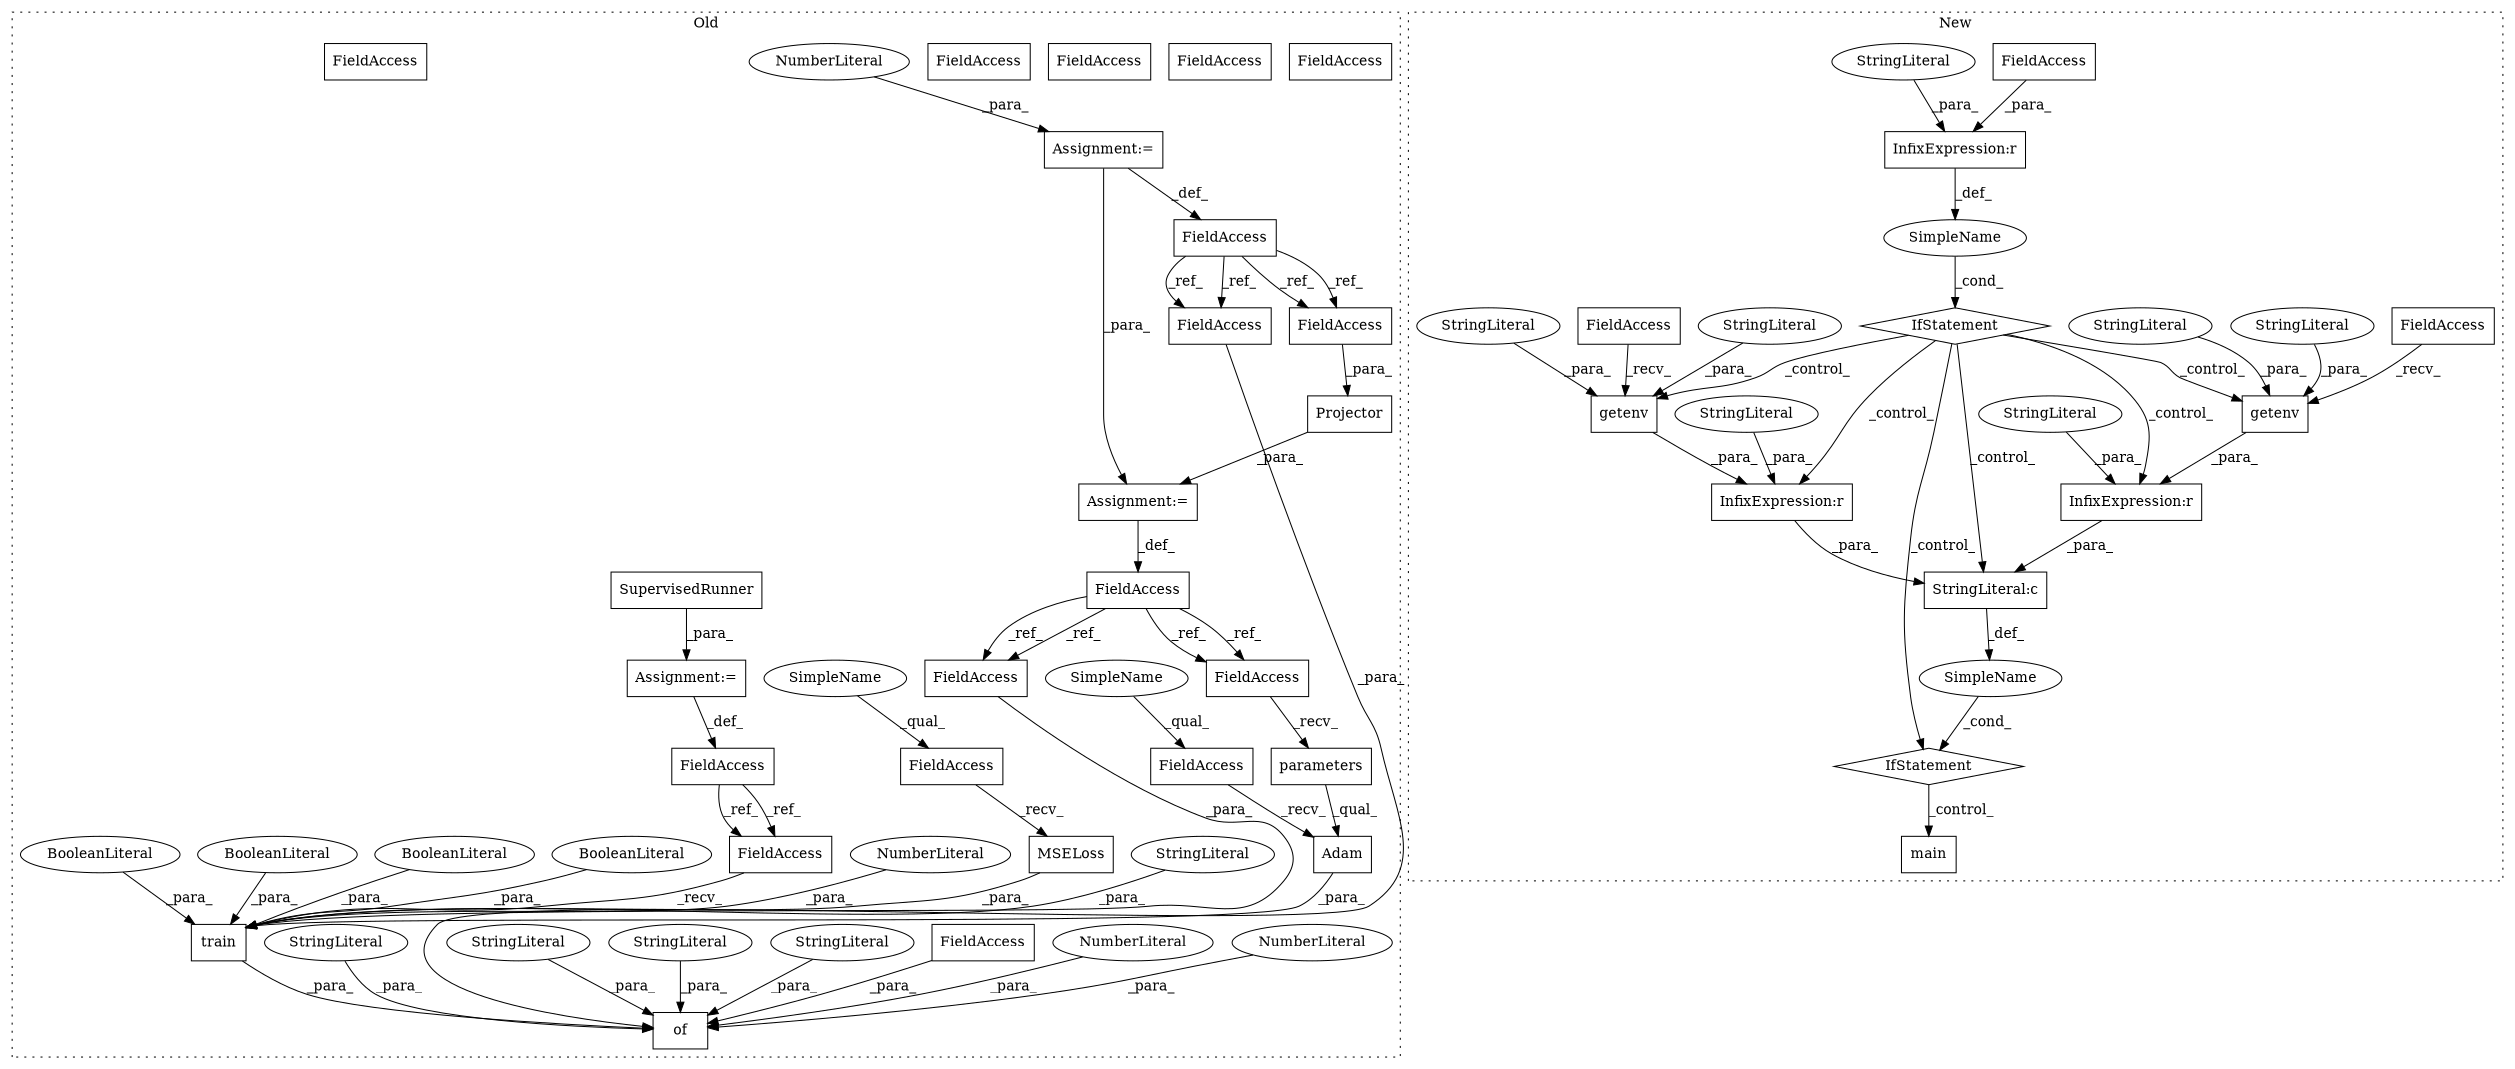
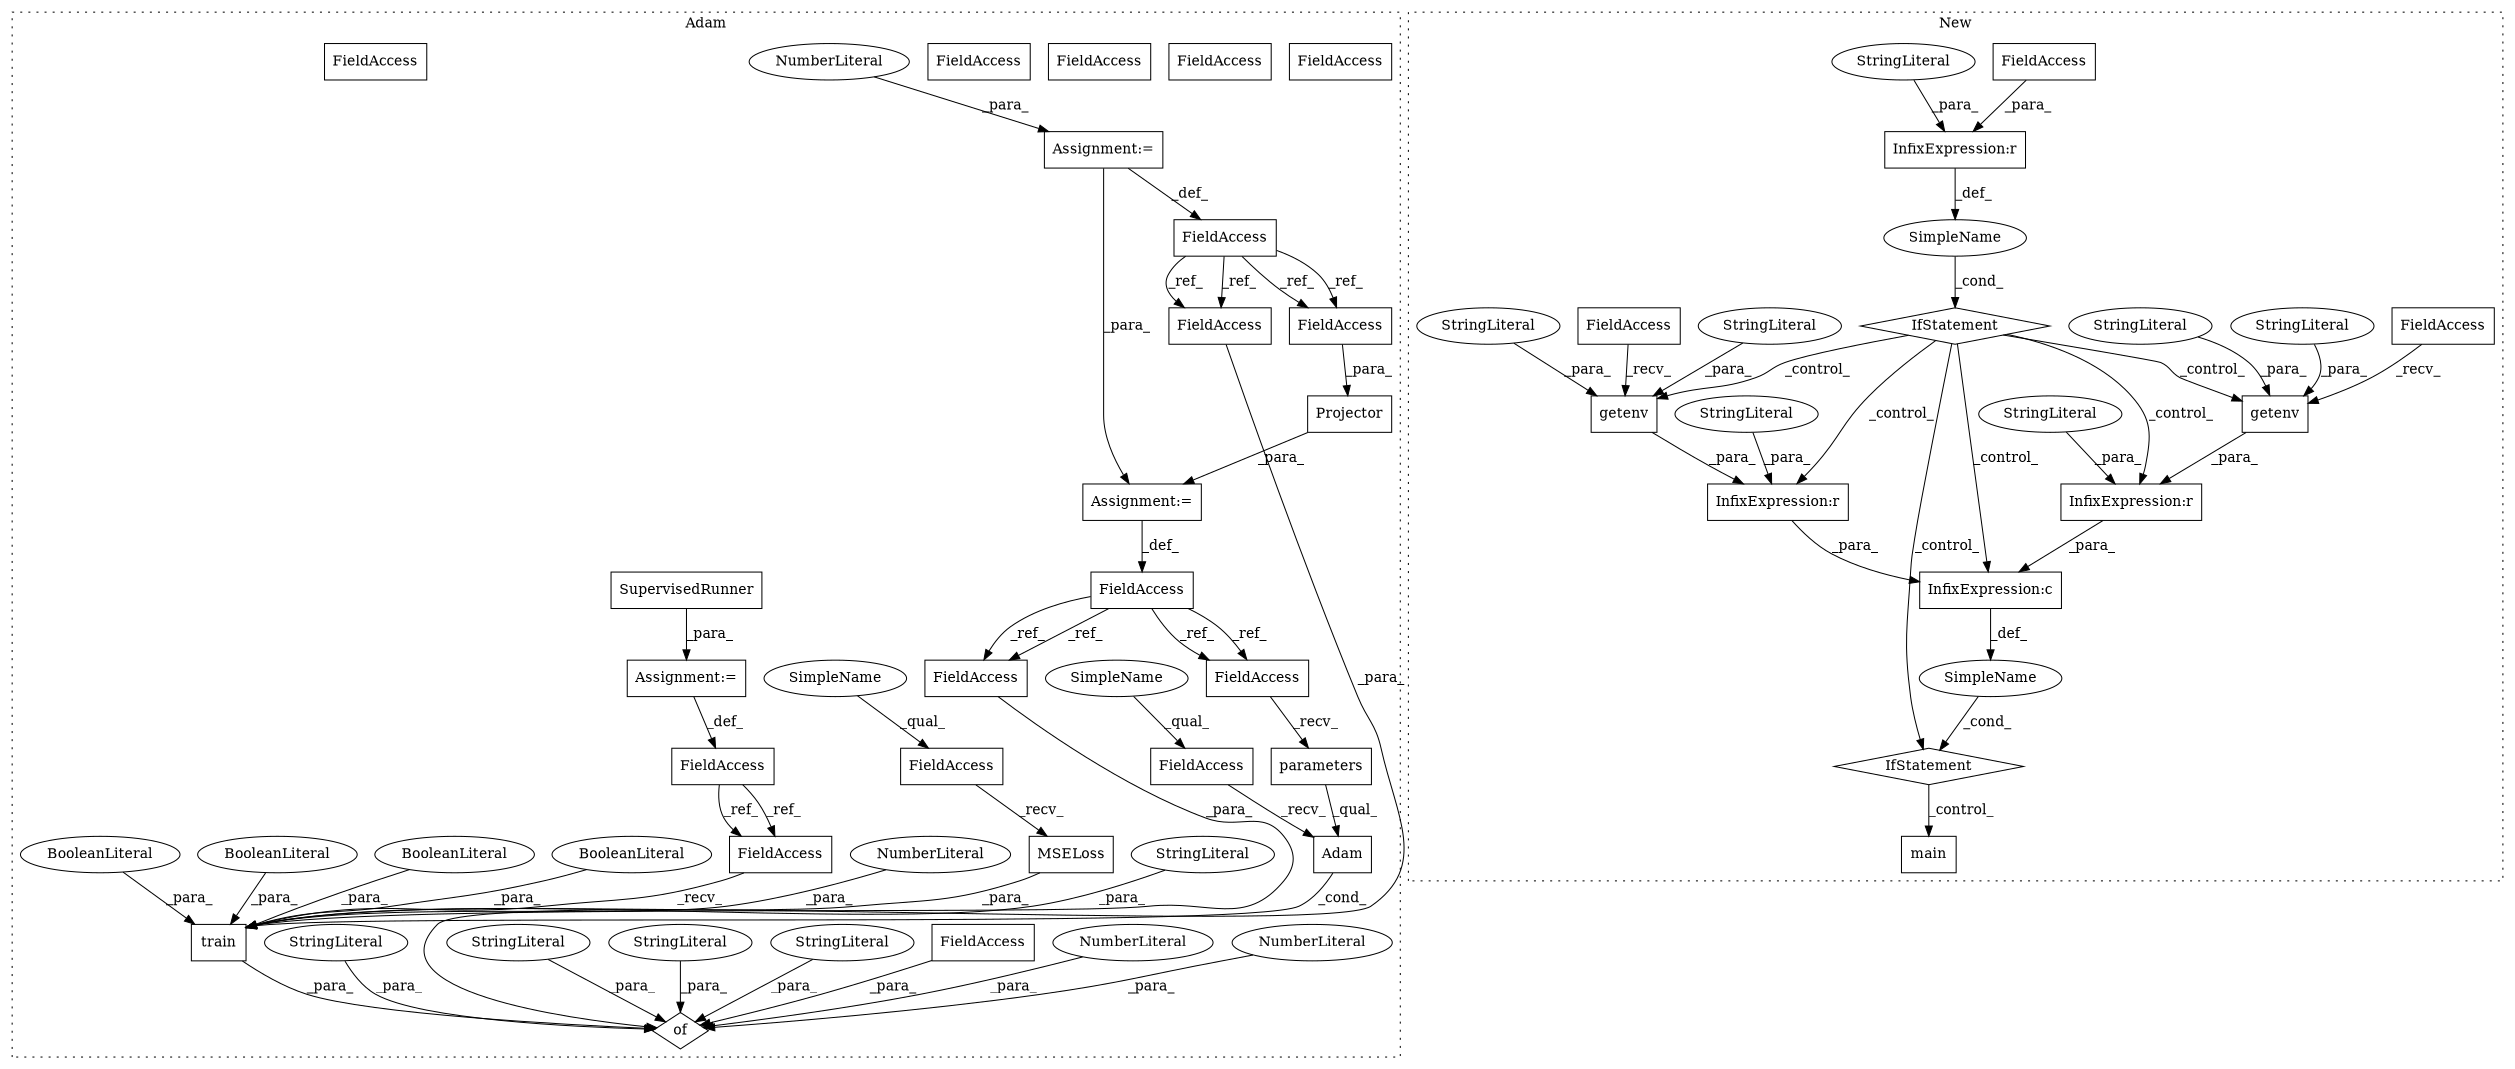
cluster "Old": label "Old" -> "Adam"
node "StringLiteral:c": label "StringLiteral:c" -> "InfixExpression:c"
edge "Adam" -> "train": label "_para_" -> "_cond_"
node "of": shape box -> diamond
